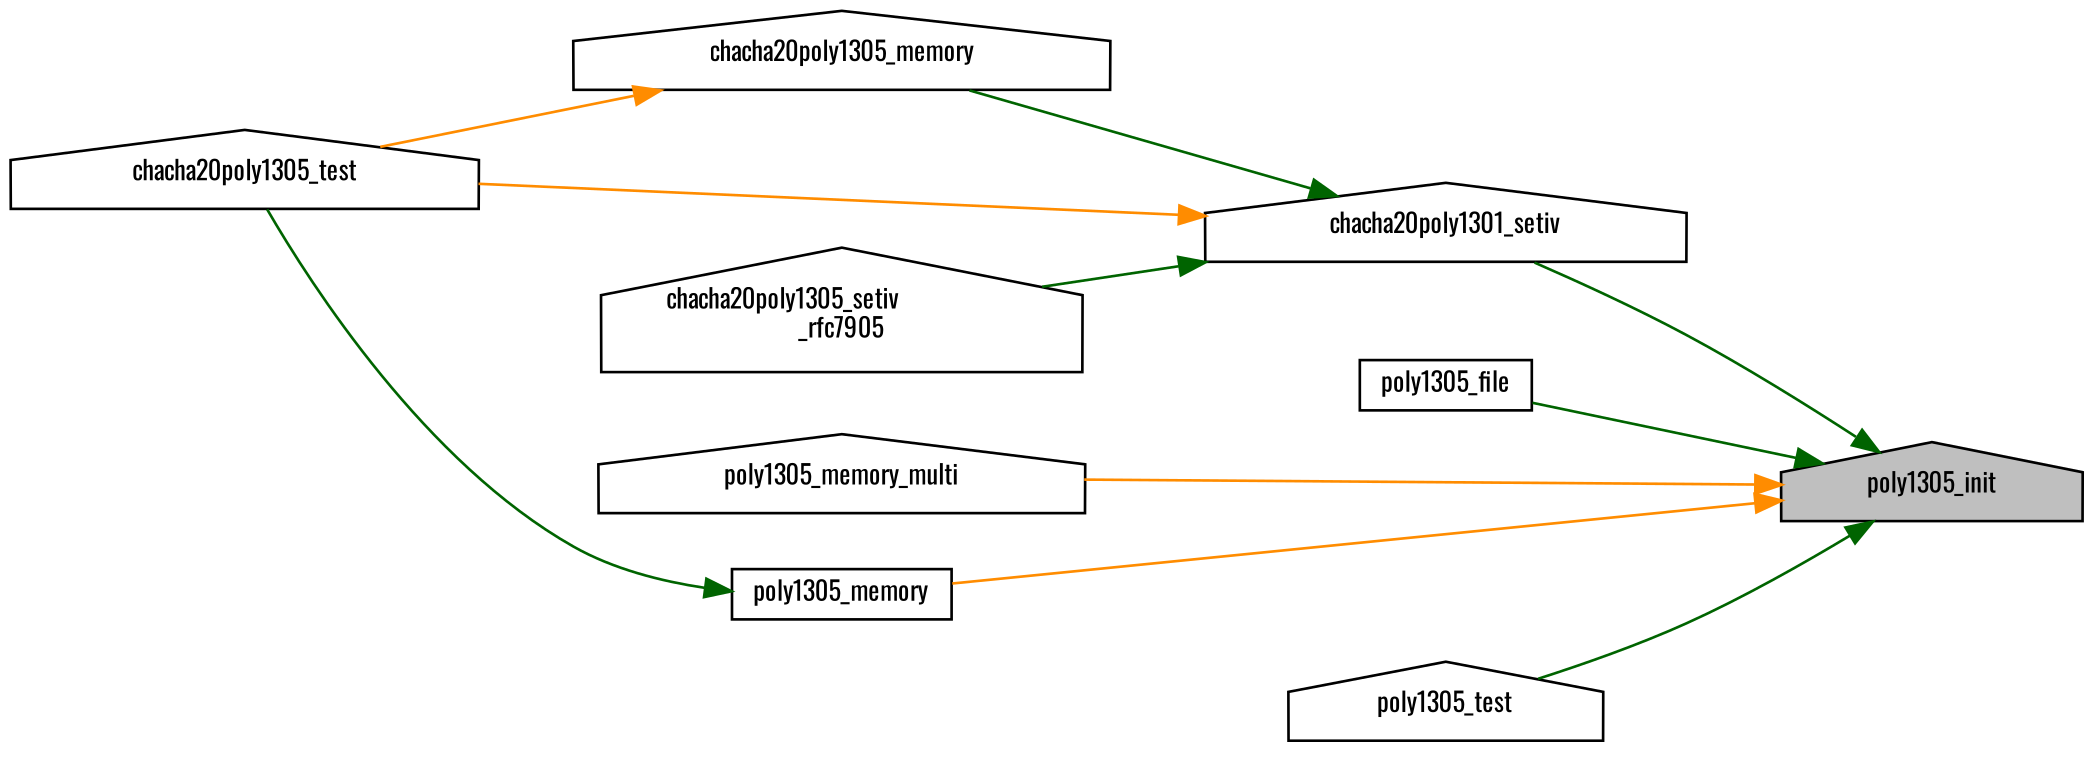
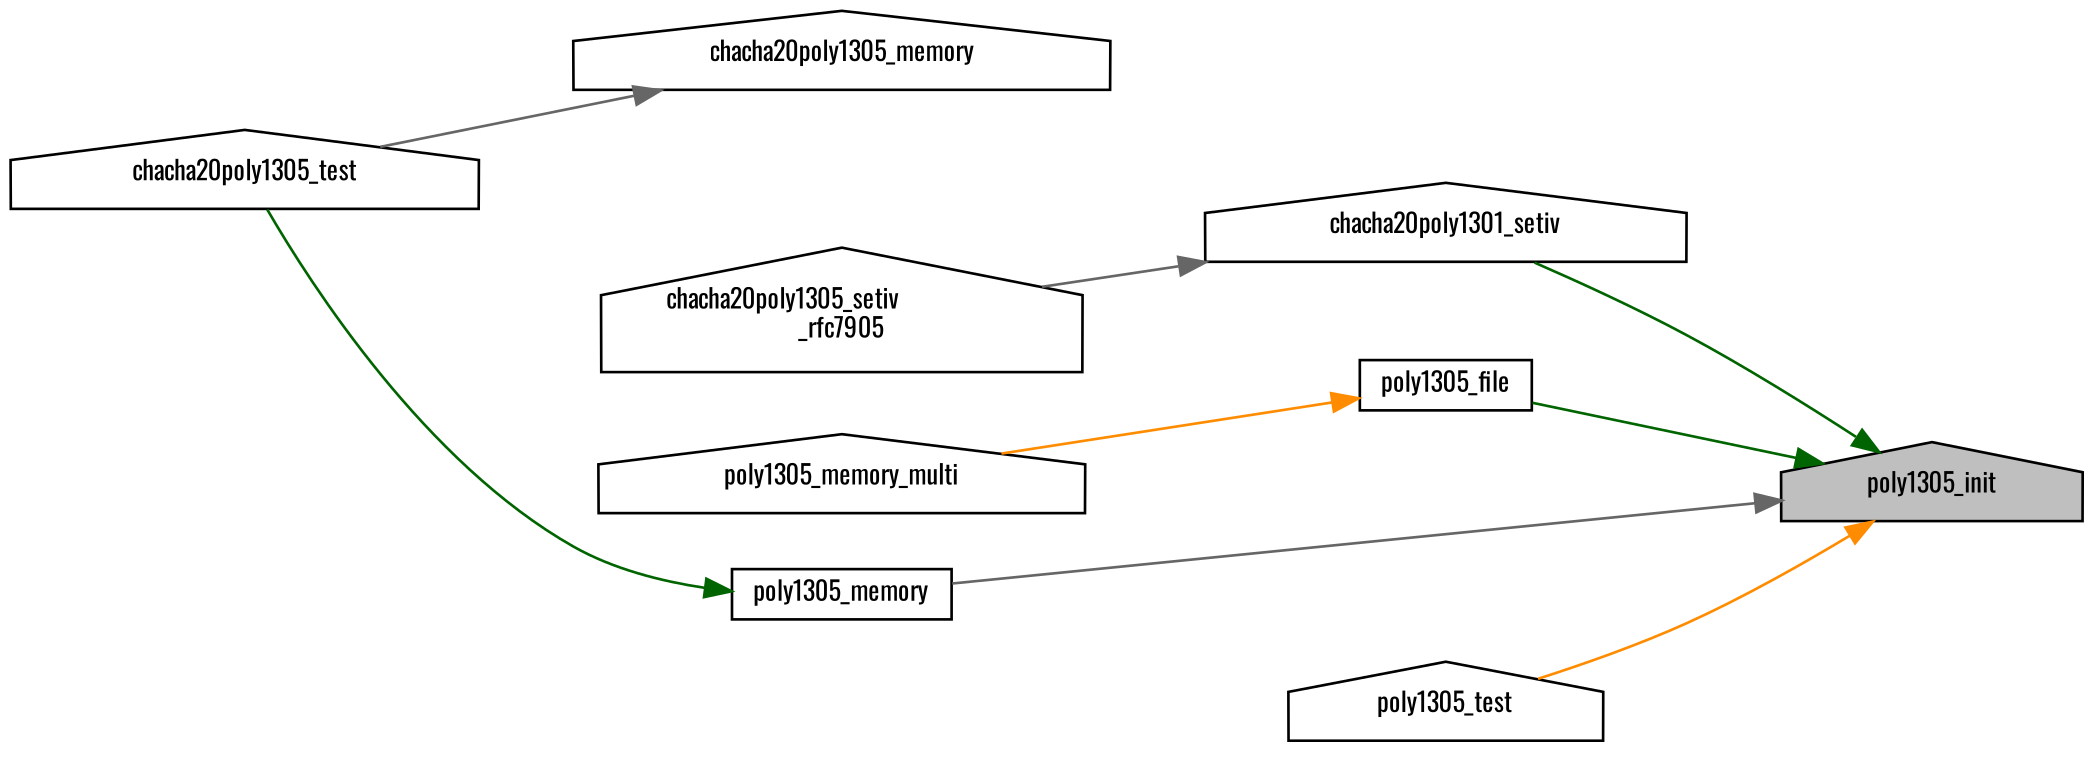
edge "chacha20poly1305_test" -> "chacha20poly1305_memory": color darkorange -> gray40
edge "chacha20poly1305_memory" -> "chacha20poly1301_setiv": removed
edge "chacha20poly1305_test" -> "chacha20poly1301_setiv": removed
edge "chacha20poly1305_setiv _rfc7905" -> "chacha20poly1301_setiv": color darkgreen -> gray40
edge "poly1305_memory_multi" -> "poly1305_init": now "poly1305_memory_multi" -> "poly1305_file"
edge "poly1305_memory" -> "poly1305_init": color darkorange -> gray40
edge "poly1305_test" -> "poly1305_init": color darkgreen -> darkorange
